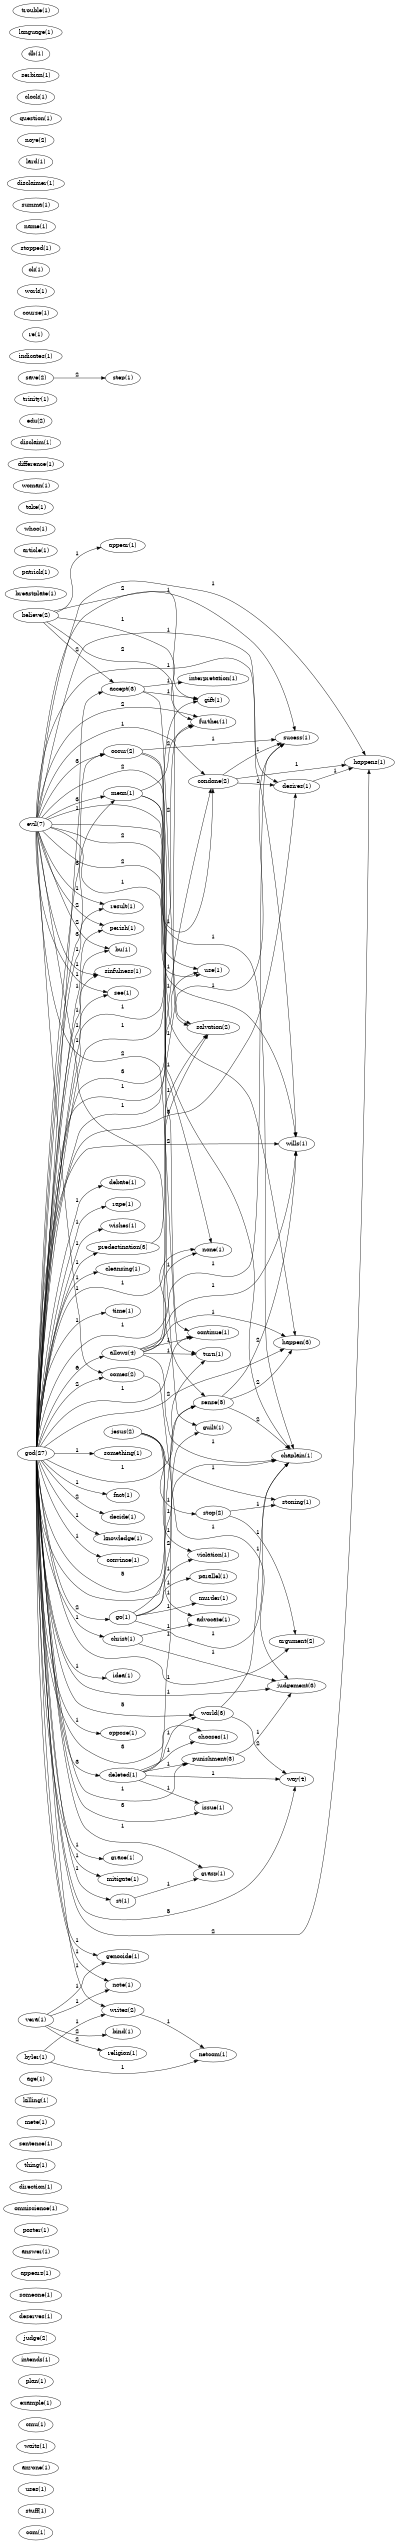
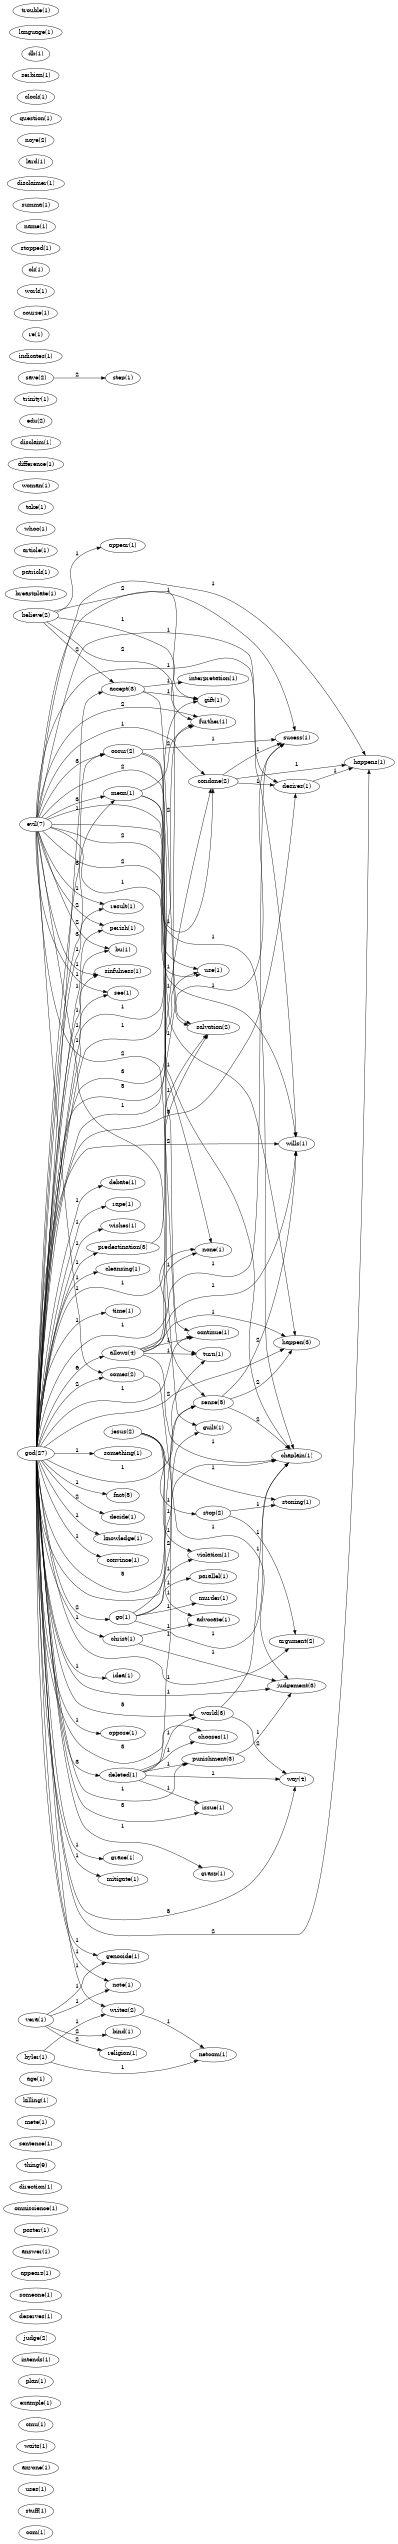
edge "god(27)" -> "use(1)": label "1" -> "5"
node "fact(1)": label "fact(1)" -> "fact(5)"
node "st(1)": removed
node "thing(1)": label "thing(1)" -> "thing(9)"
